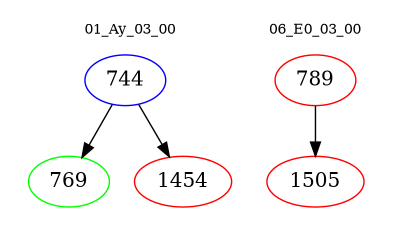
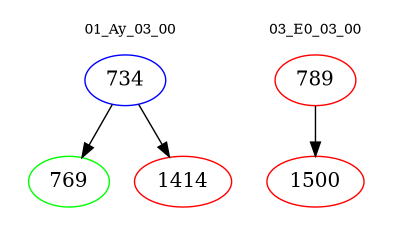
cluster "06_E0_03_00": label "06_E0_03_00" -> "03_E0_03_00"
node "744": label "744" -> "734"
node "1454": label "1454" -> "1414"
node "1505": label "1505" -> "1500"
